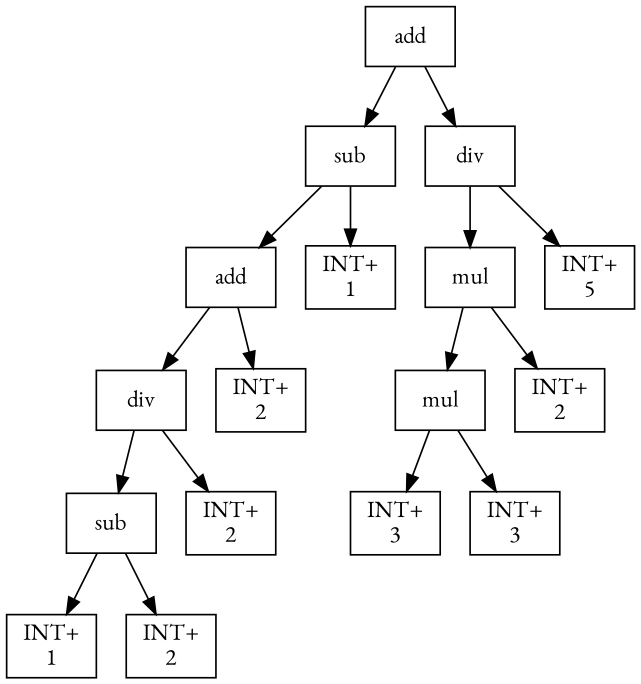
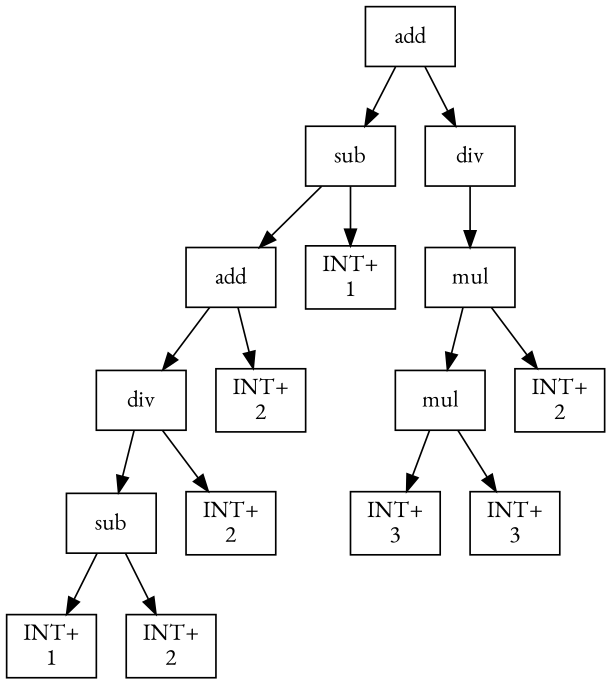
node "INT+ 5": removed
